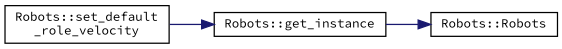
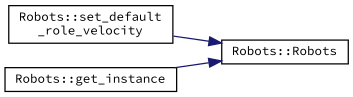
edge "Robots::set_default _role_velocity" -> "Robots::get_instance": now "Robots::set_default _role_velocity" -> "Robots::Robots"
